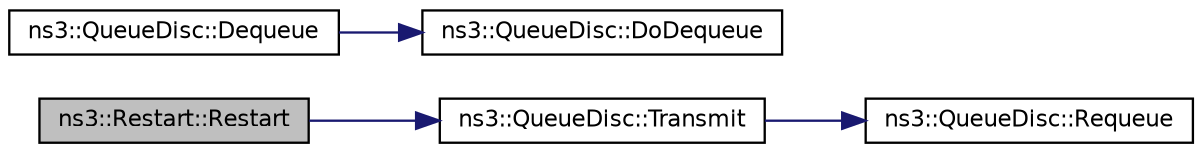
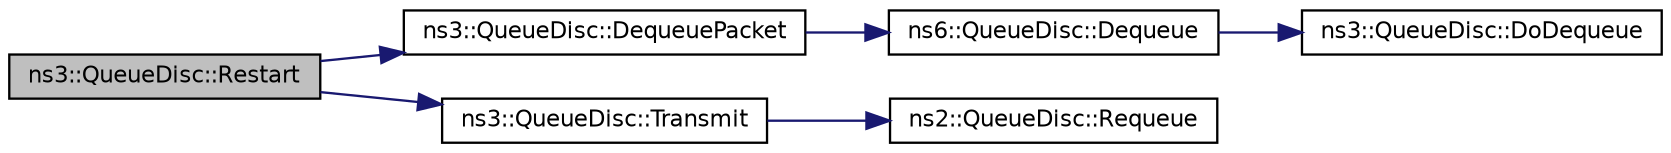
node "ns3::QueueDisc::Dequeue": label "ns3::QueueDisc::Dequeue" -> "ns6::QueueDisc::Dequeue"
node "ns3::QueueDisc::DequeuePacket": added
node "ns3::Restart::Restart": label "ns3::Restart::Restart" -> "ns3::QueueDisc::Restart"
node "ns3::QueueDisc::Requeue": label "ns3::QueueDisc::Requeue" -> "ns2::QueueDisc::Requeue"
